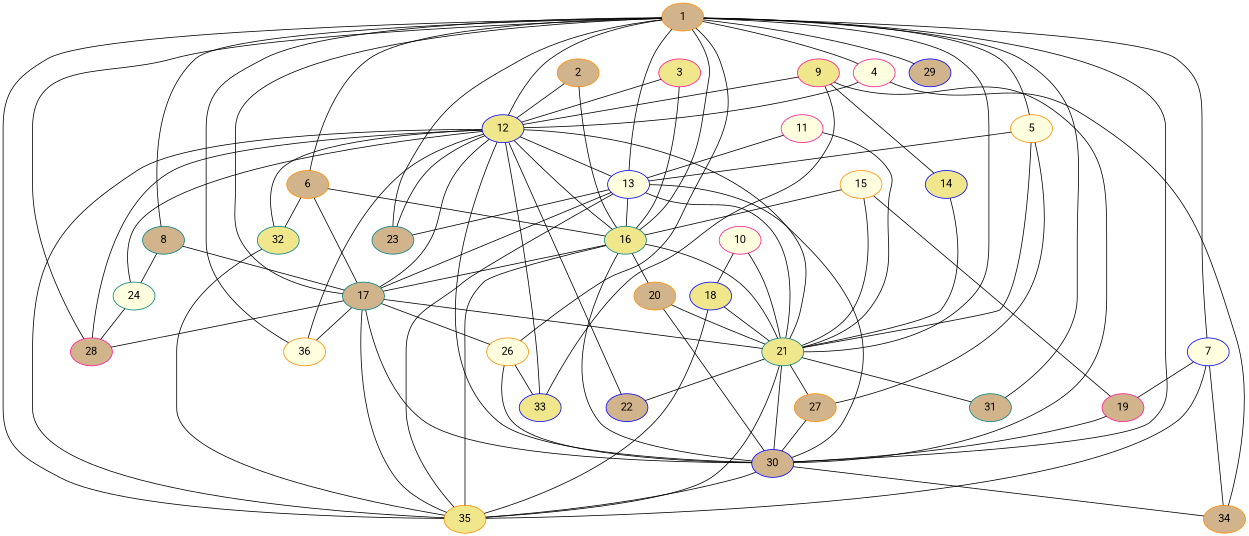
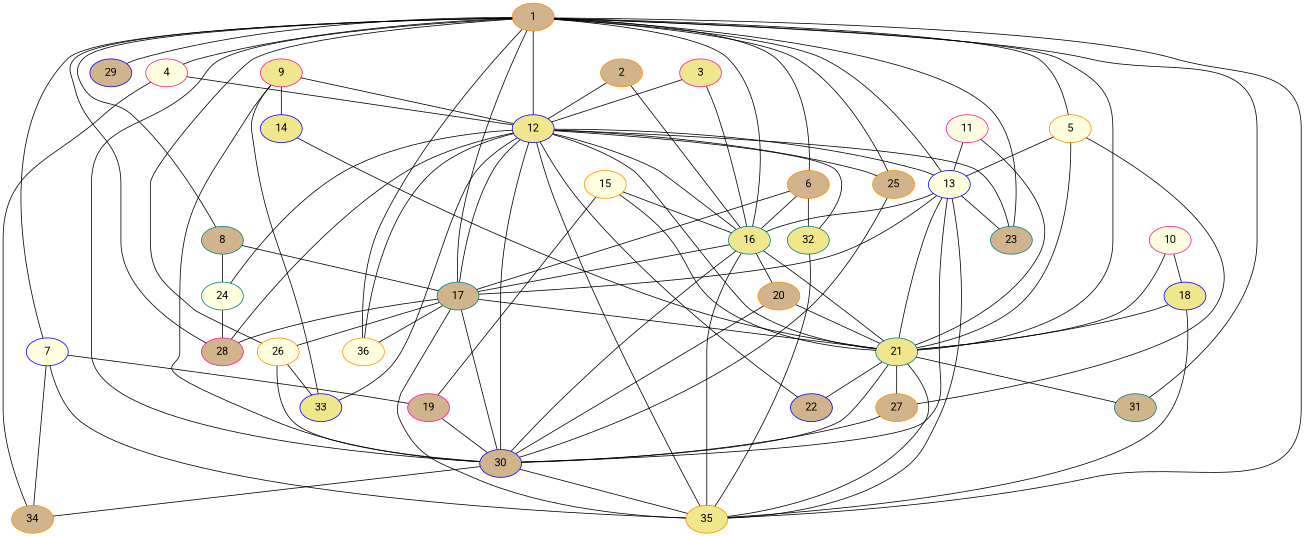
node "25": added
